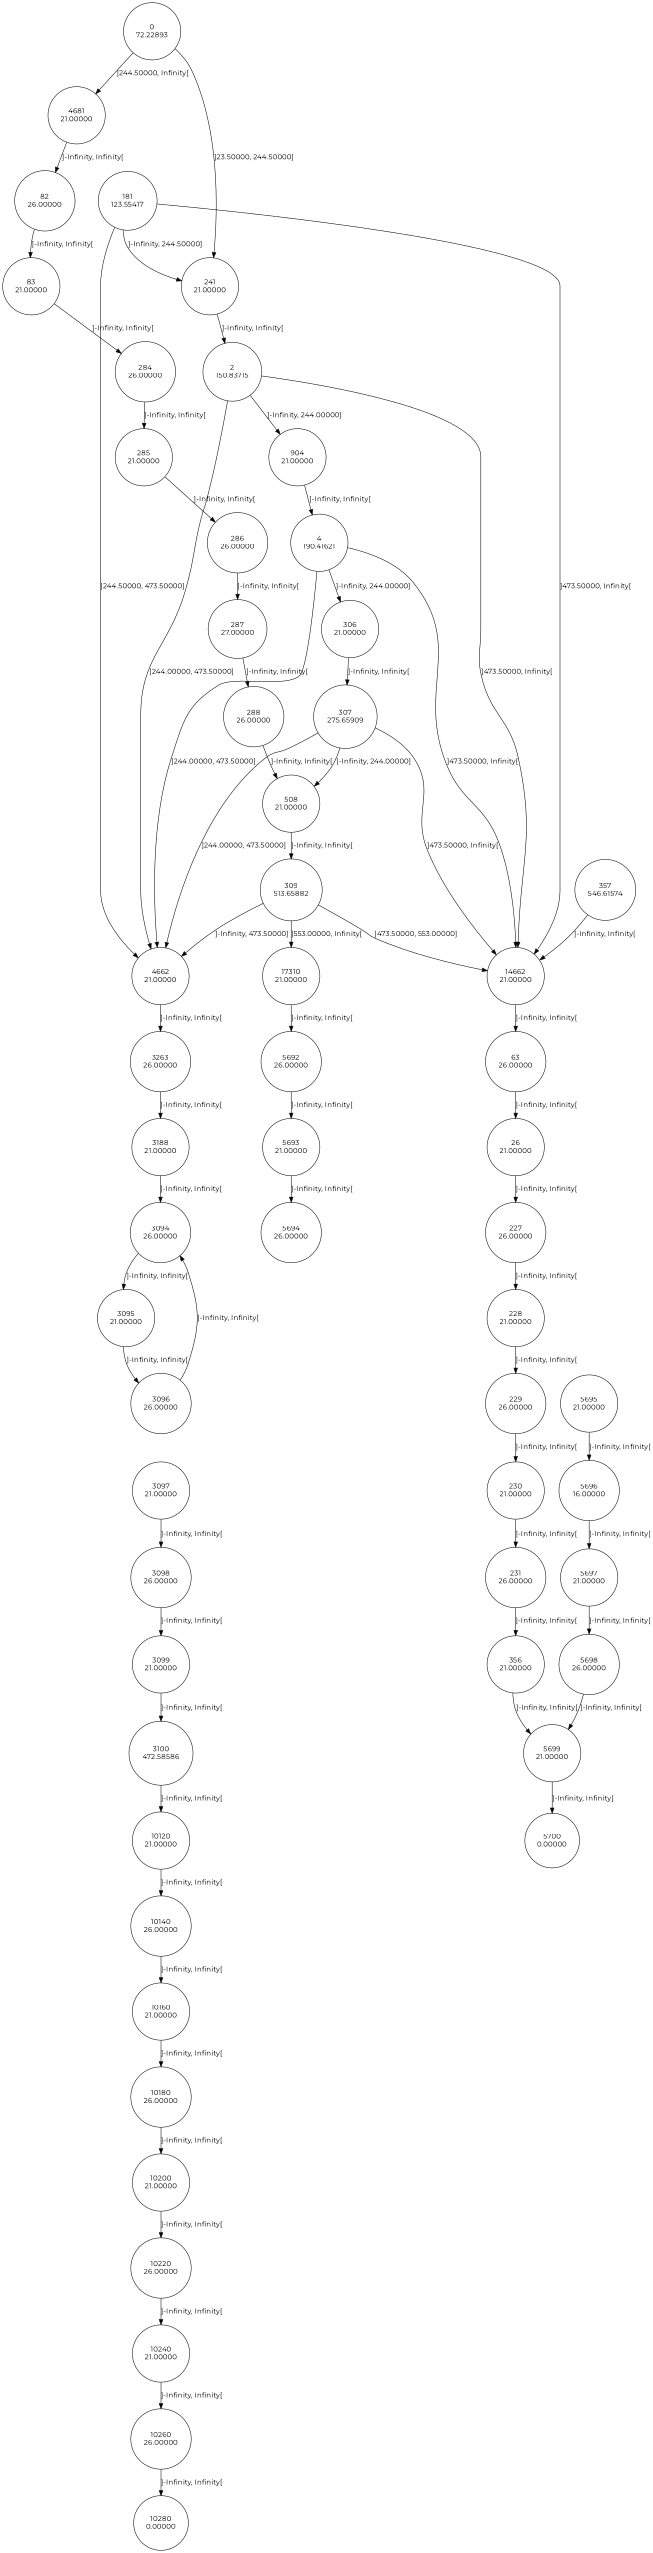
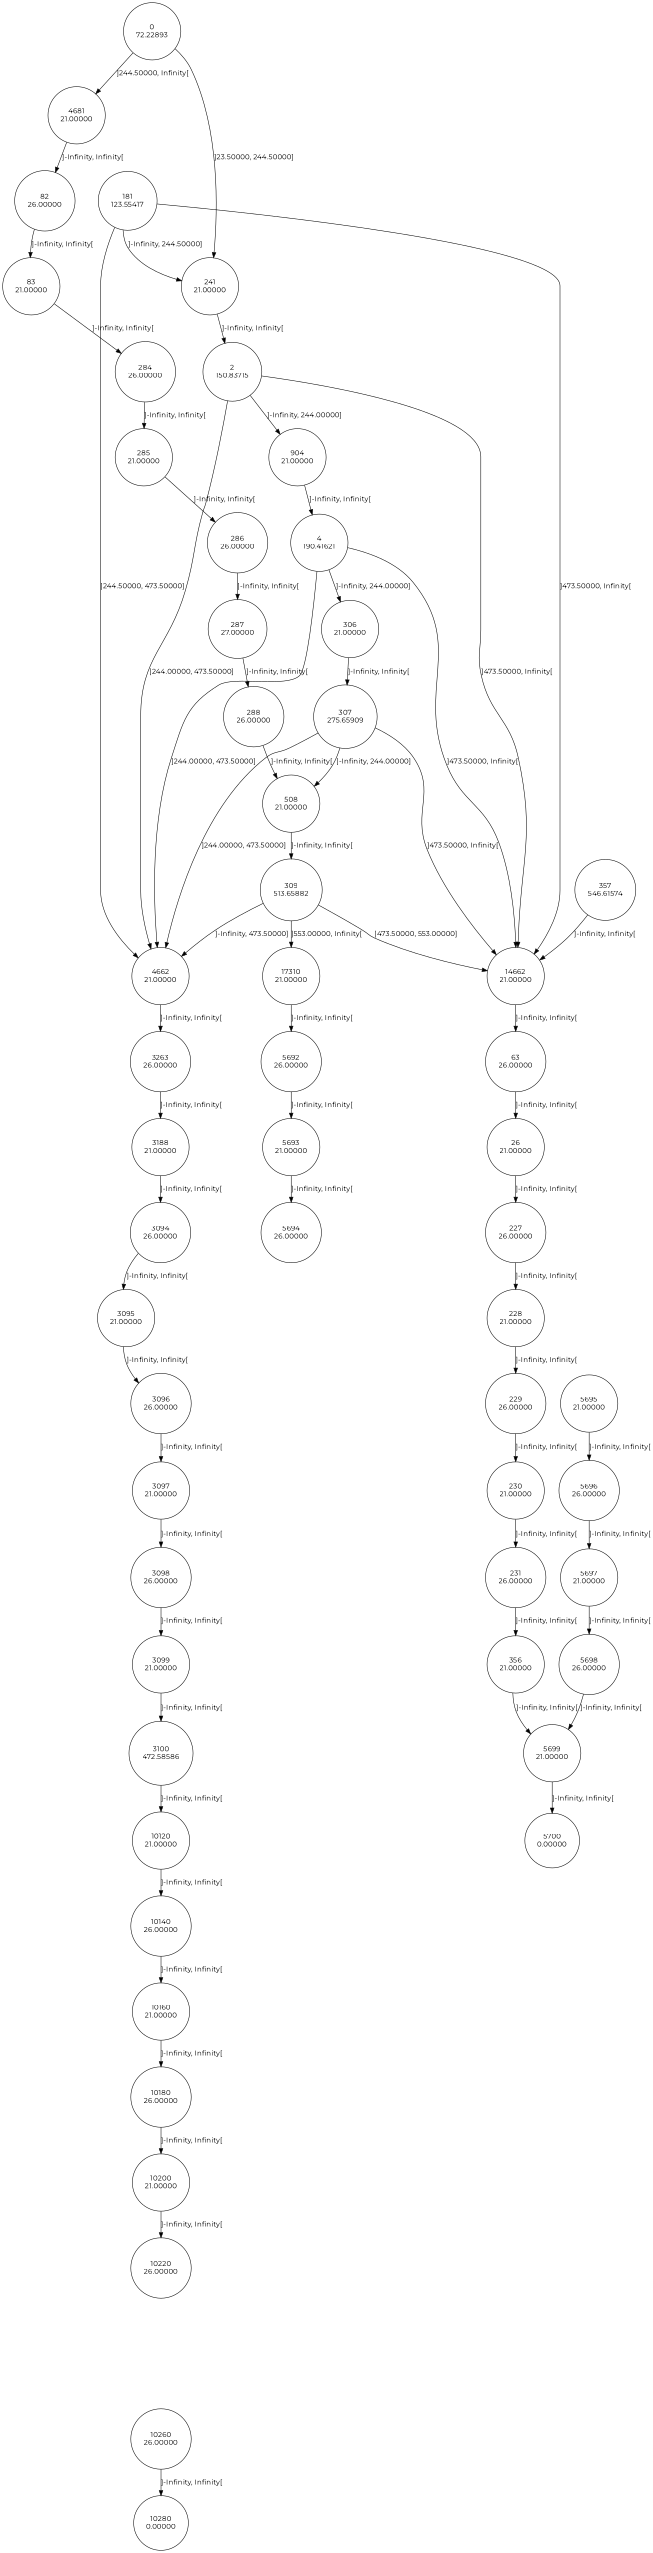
edge "3096 26.00000" -> "3094 26.00000": now "3096 26.00000" -> "3097 21.00000"
node "5696 16.00000": label "5696 16.00000" -> "5696 26.00000"
node "10240 21.00000": removed
